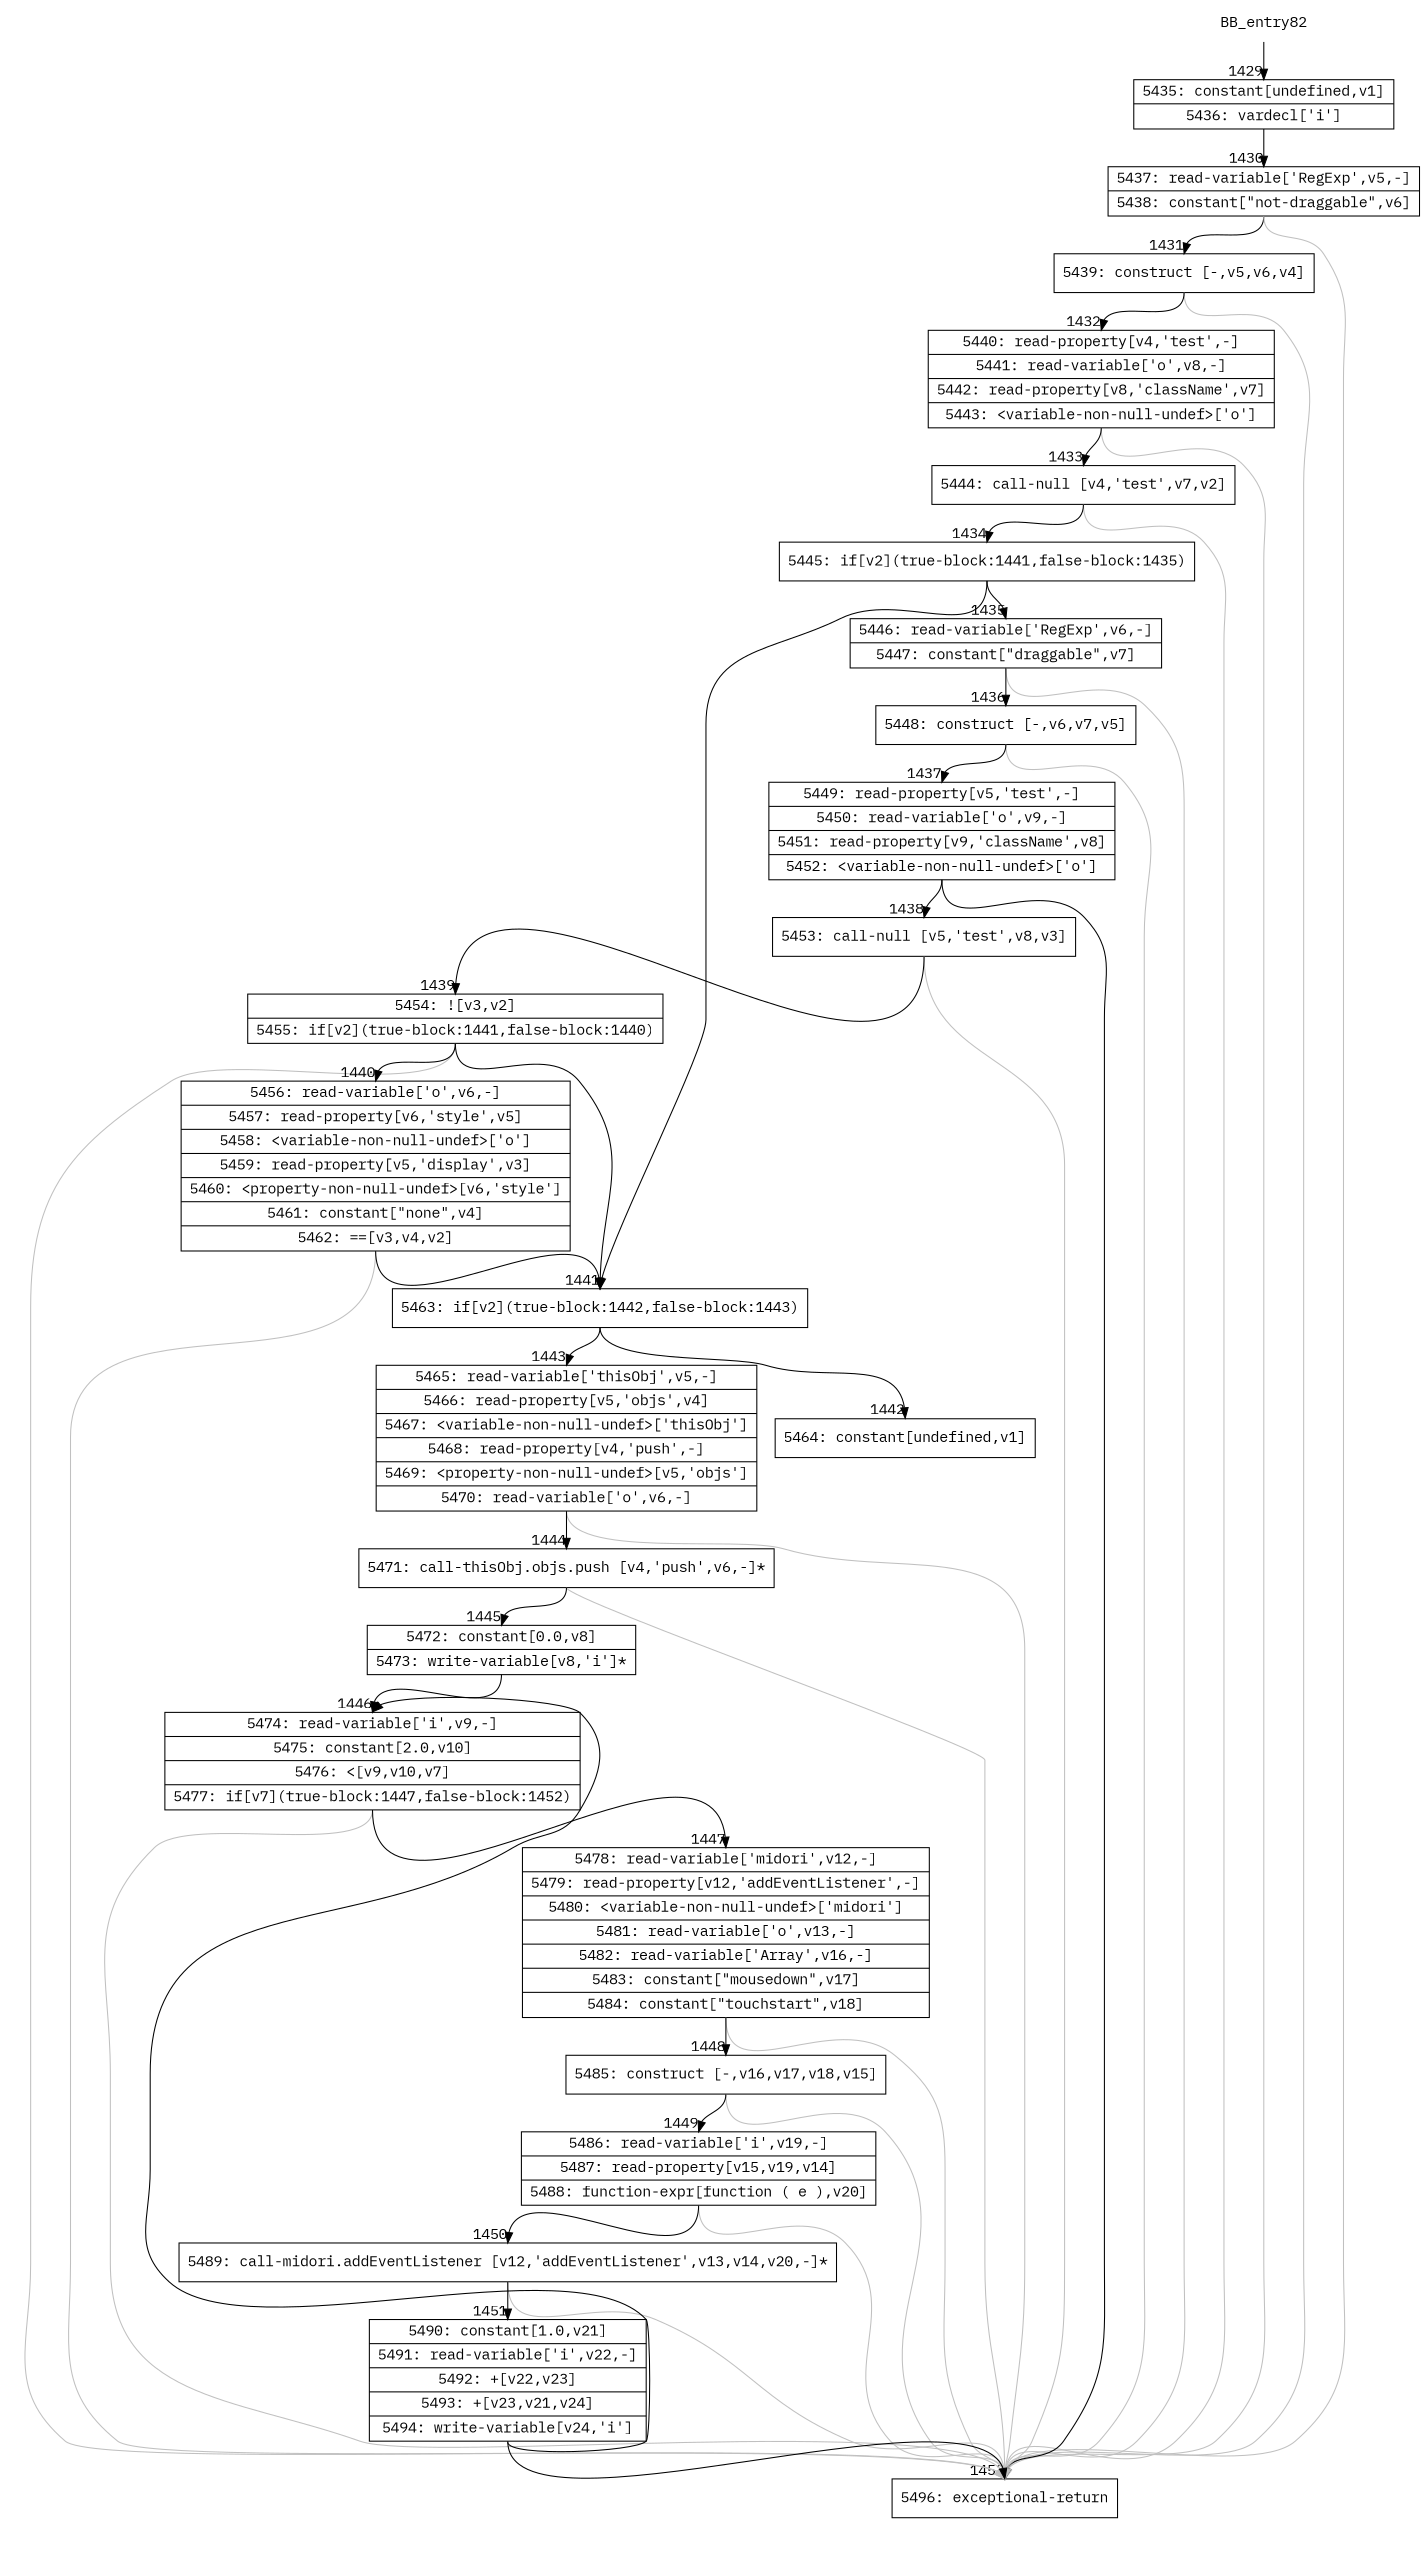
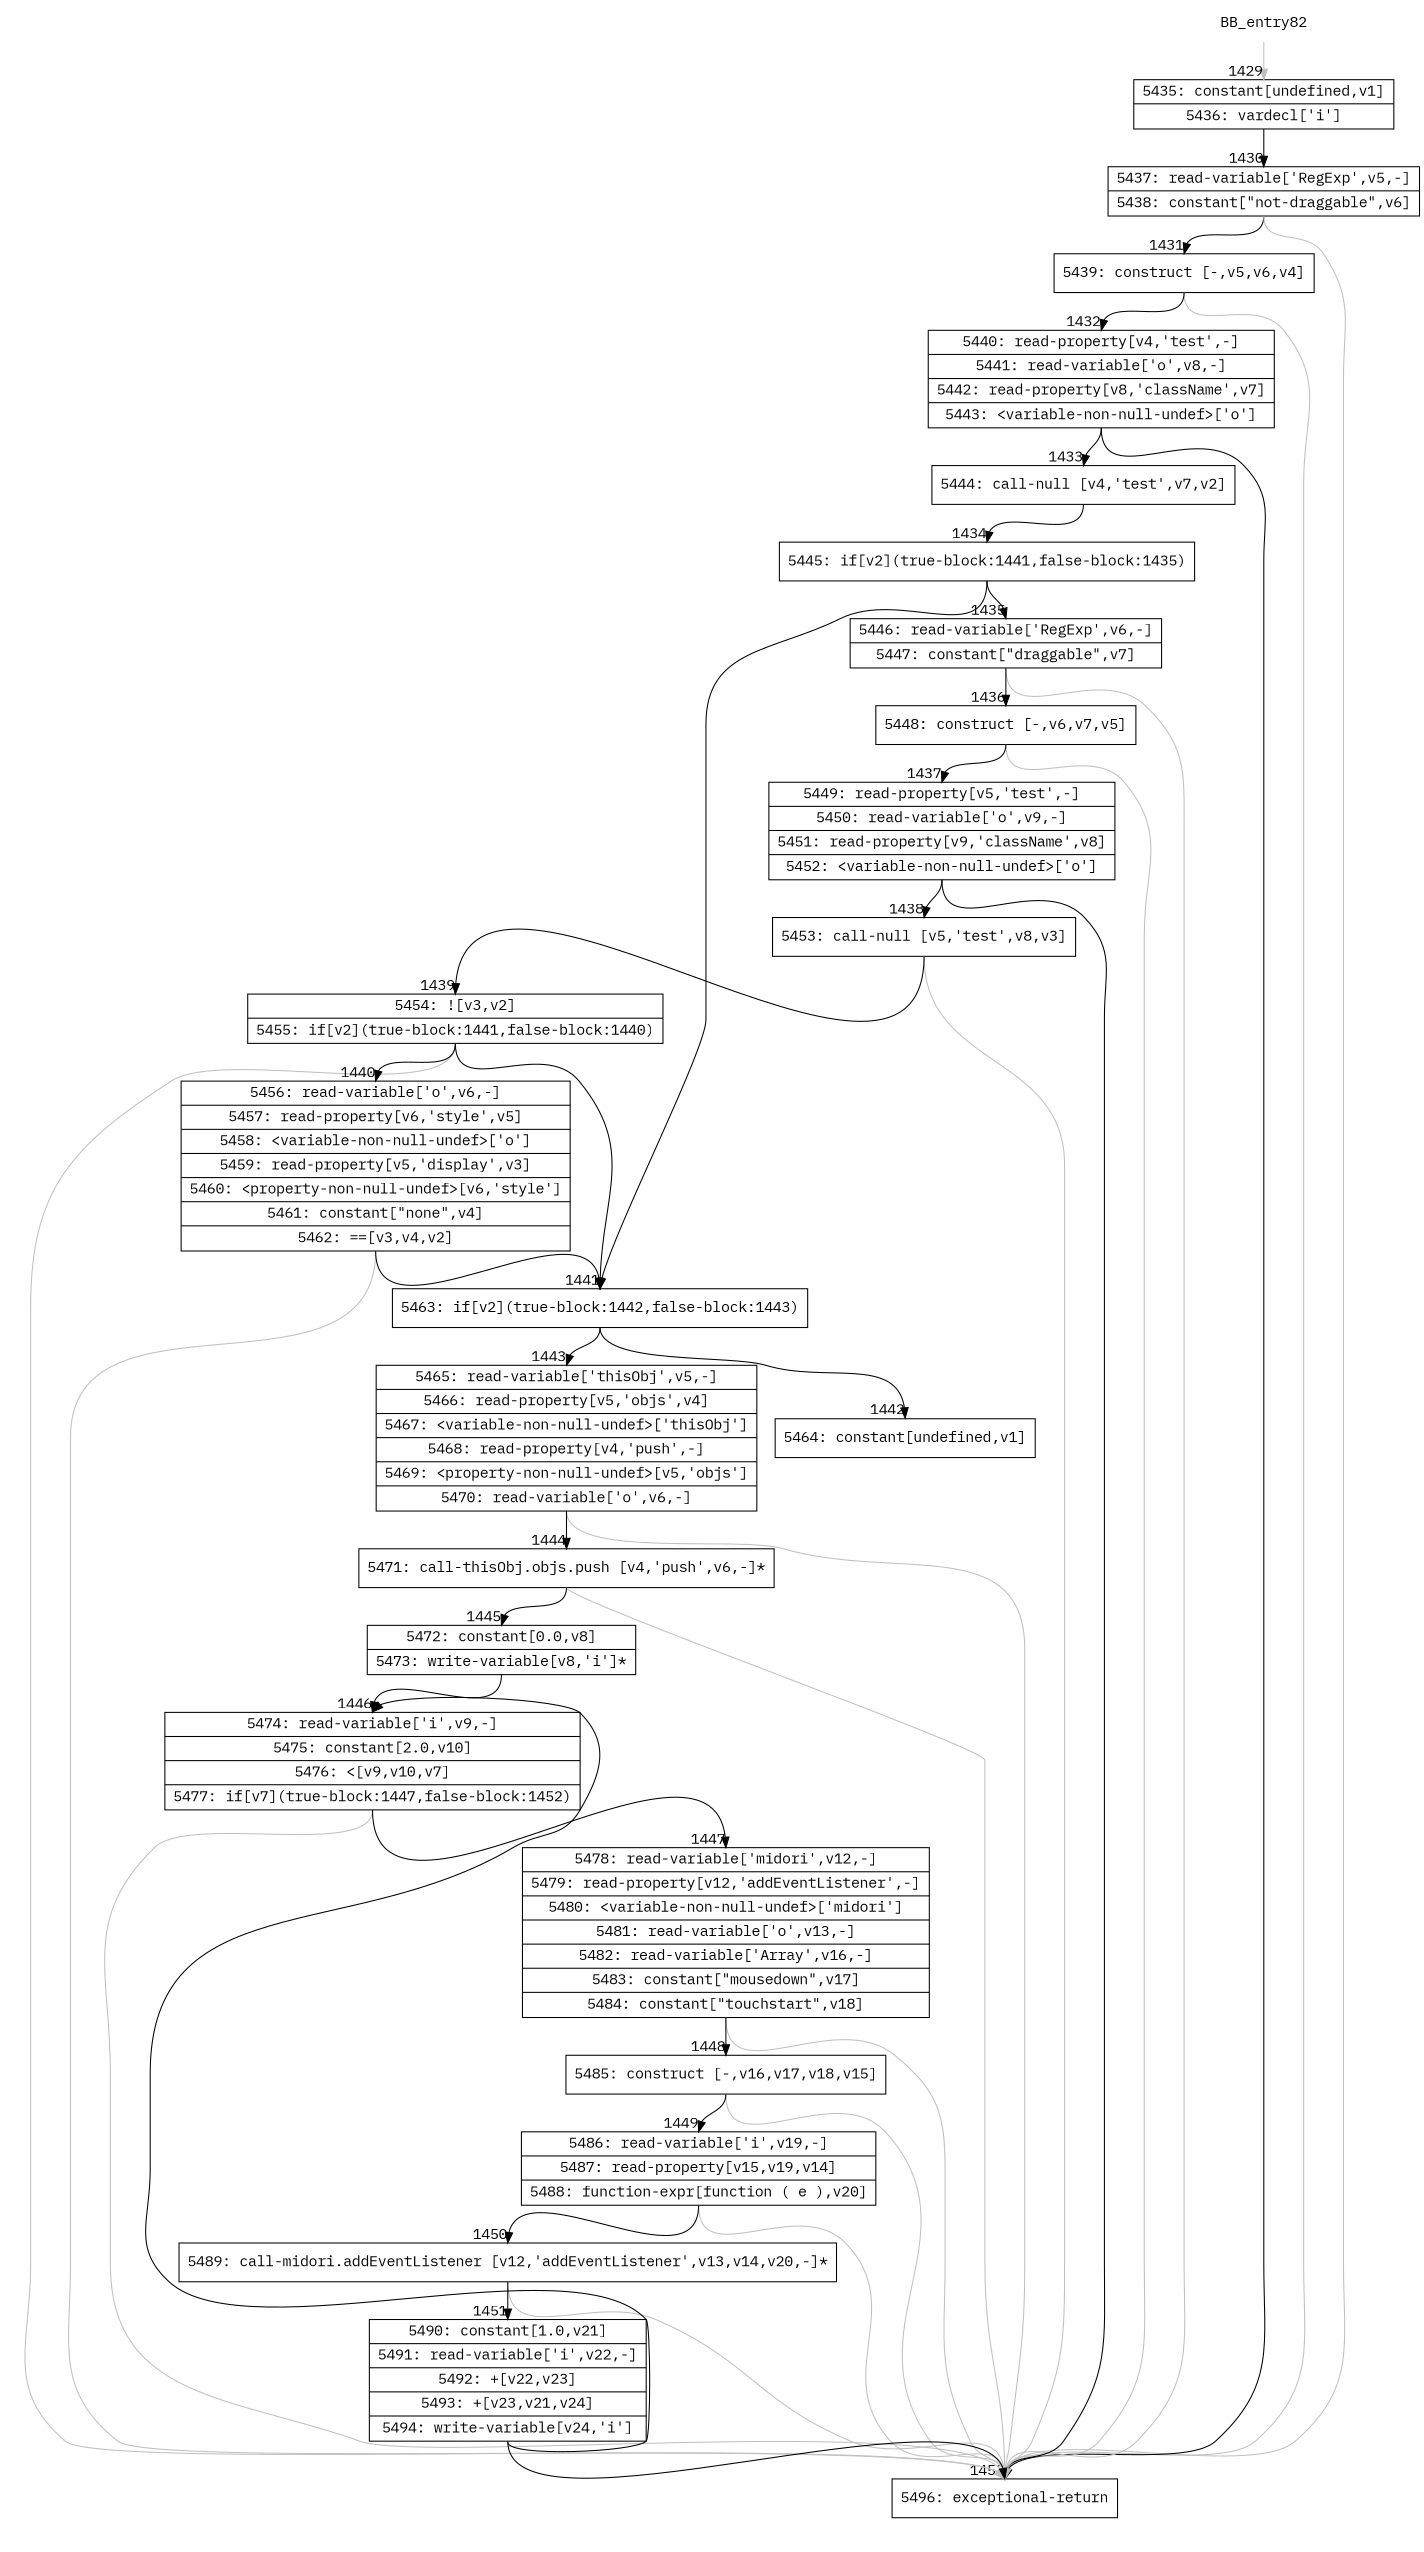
edge "BB_entry82" -> "5435: constant[undefined,v1]": color black -> gray
edge "5440: read-property[v4,'test',-]" -> "5496: exceptional-return": color gray -> black
edge "5444: call-null [v4,'test',v7,v2]" -> "5496: exceptional-return": removed
